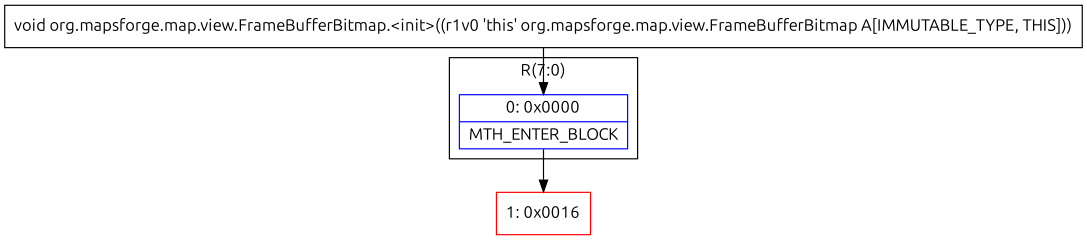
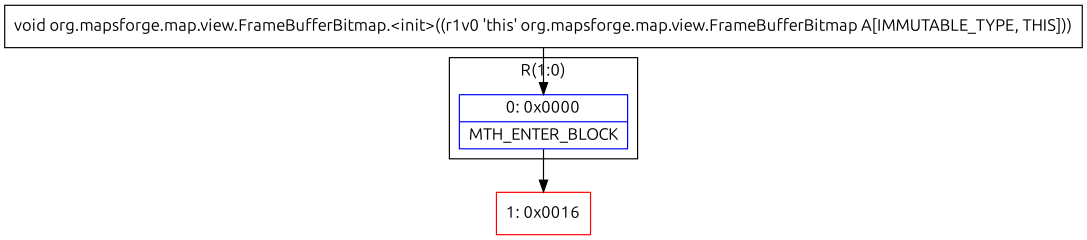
cluster "R(7:0)": label "R(7:0)" -> "R(1:0)"
